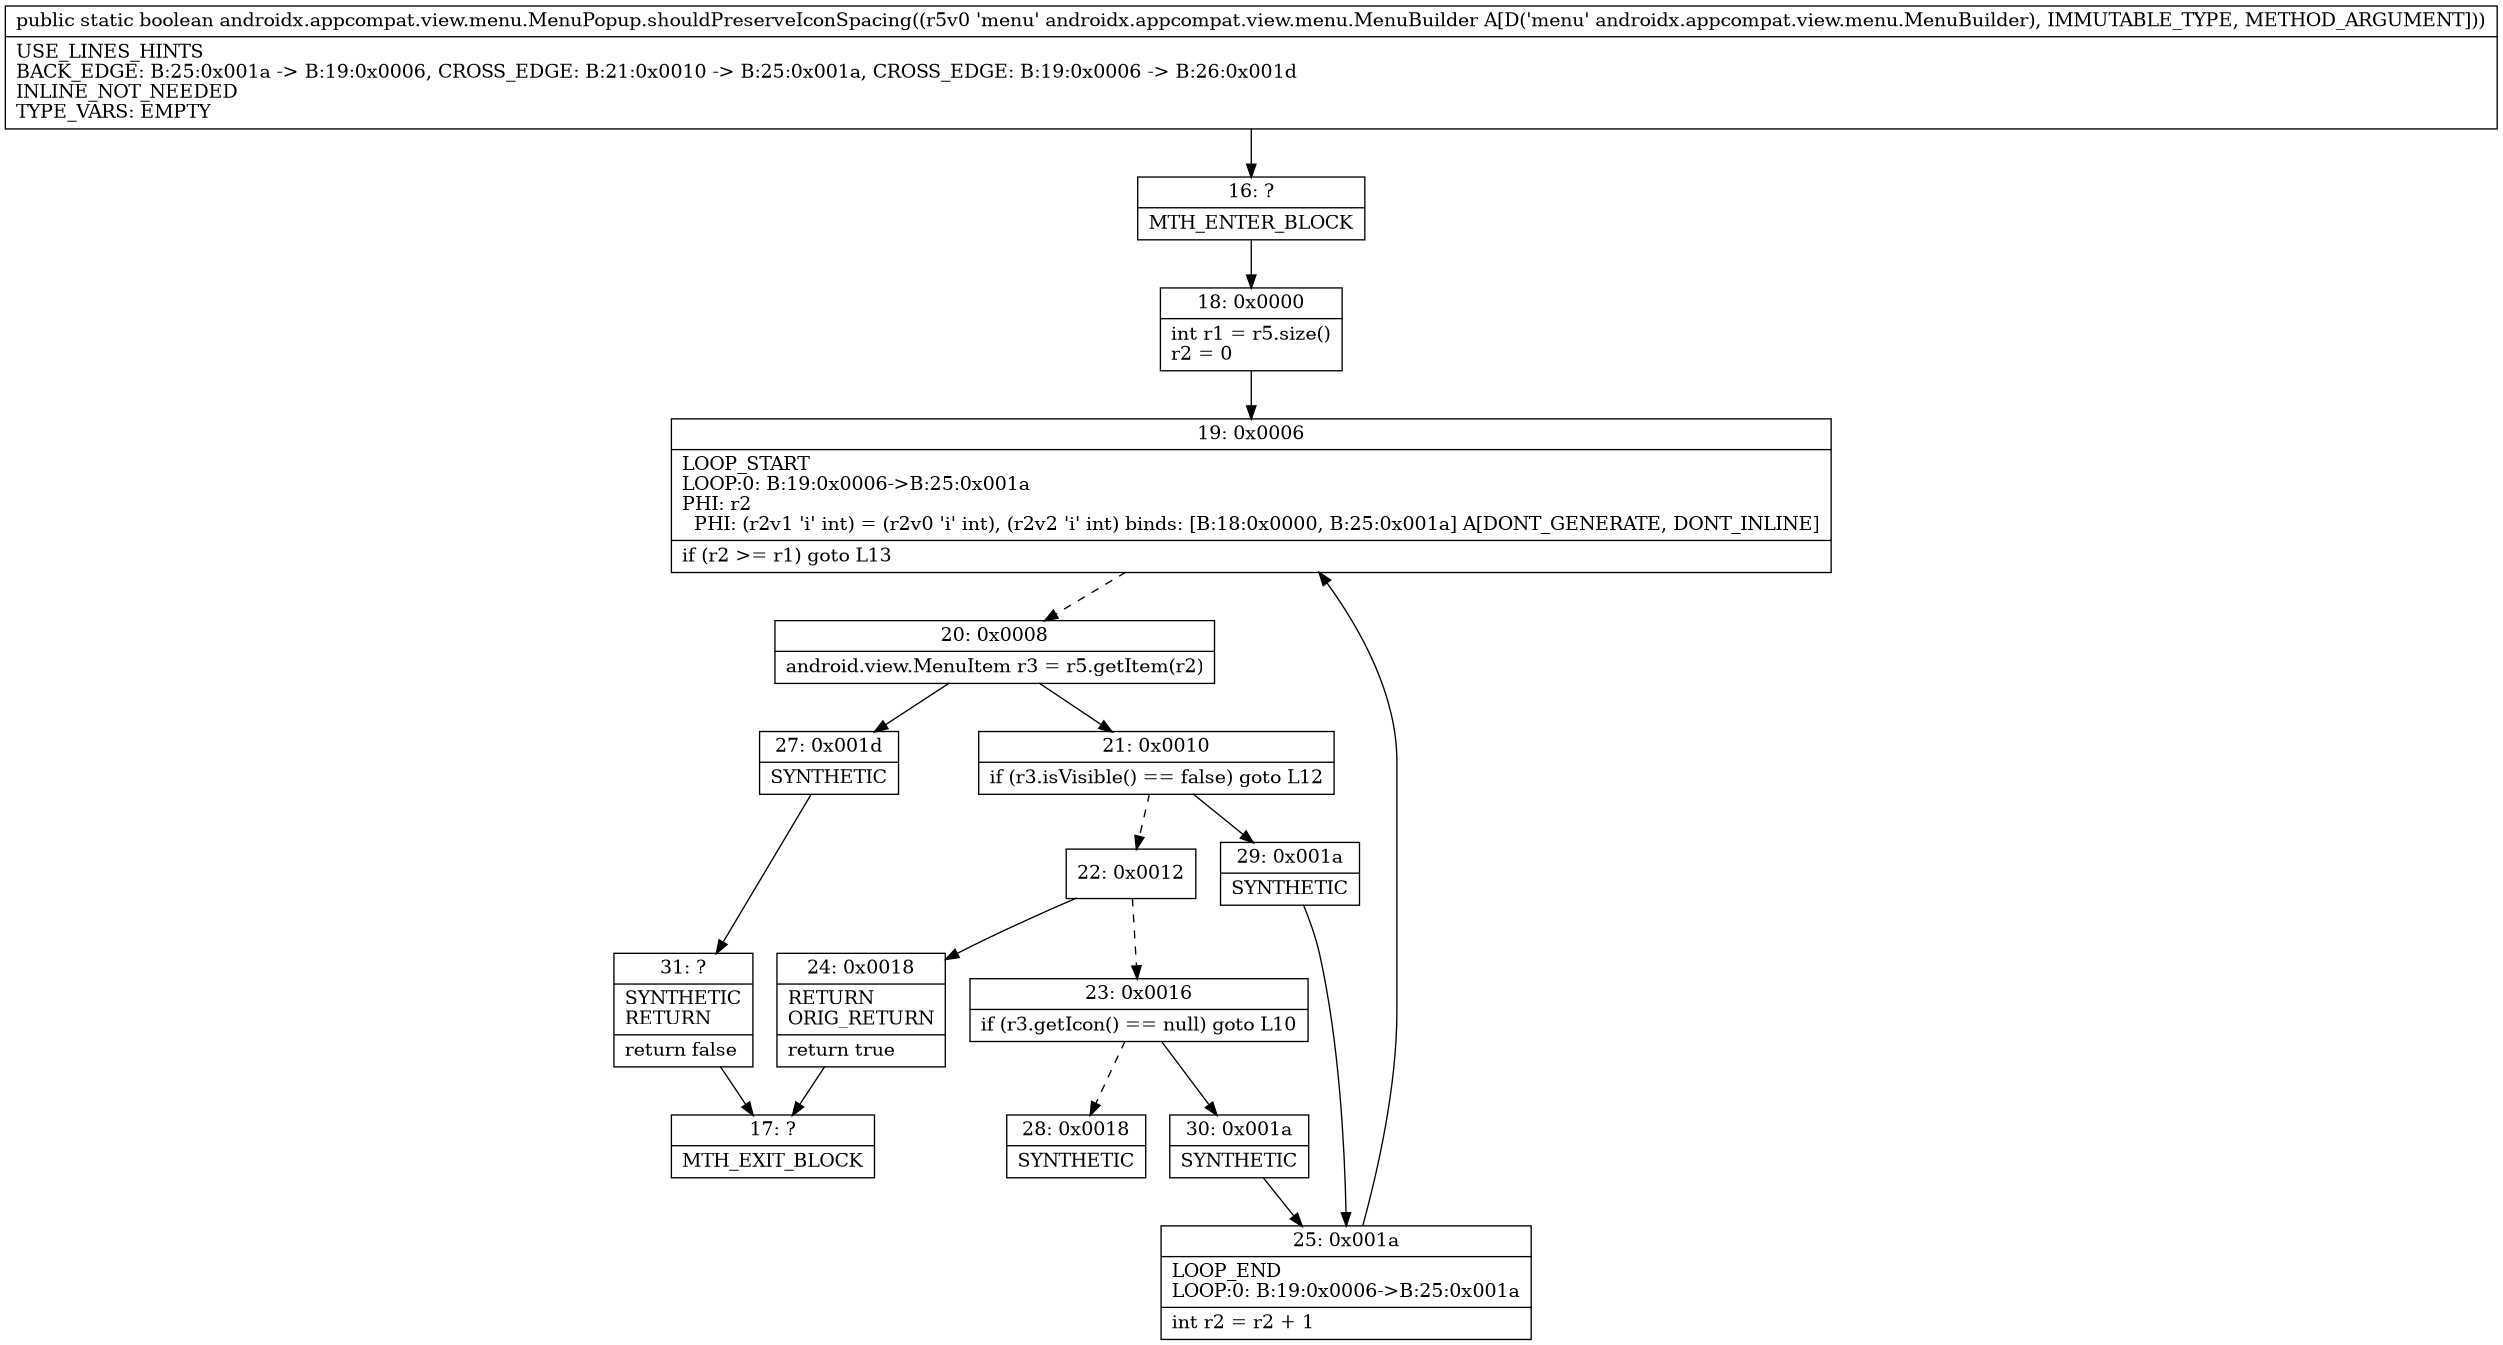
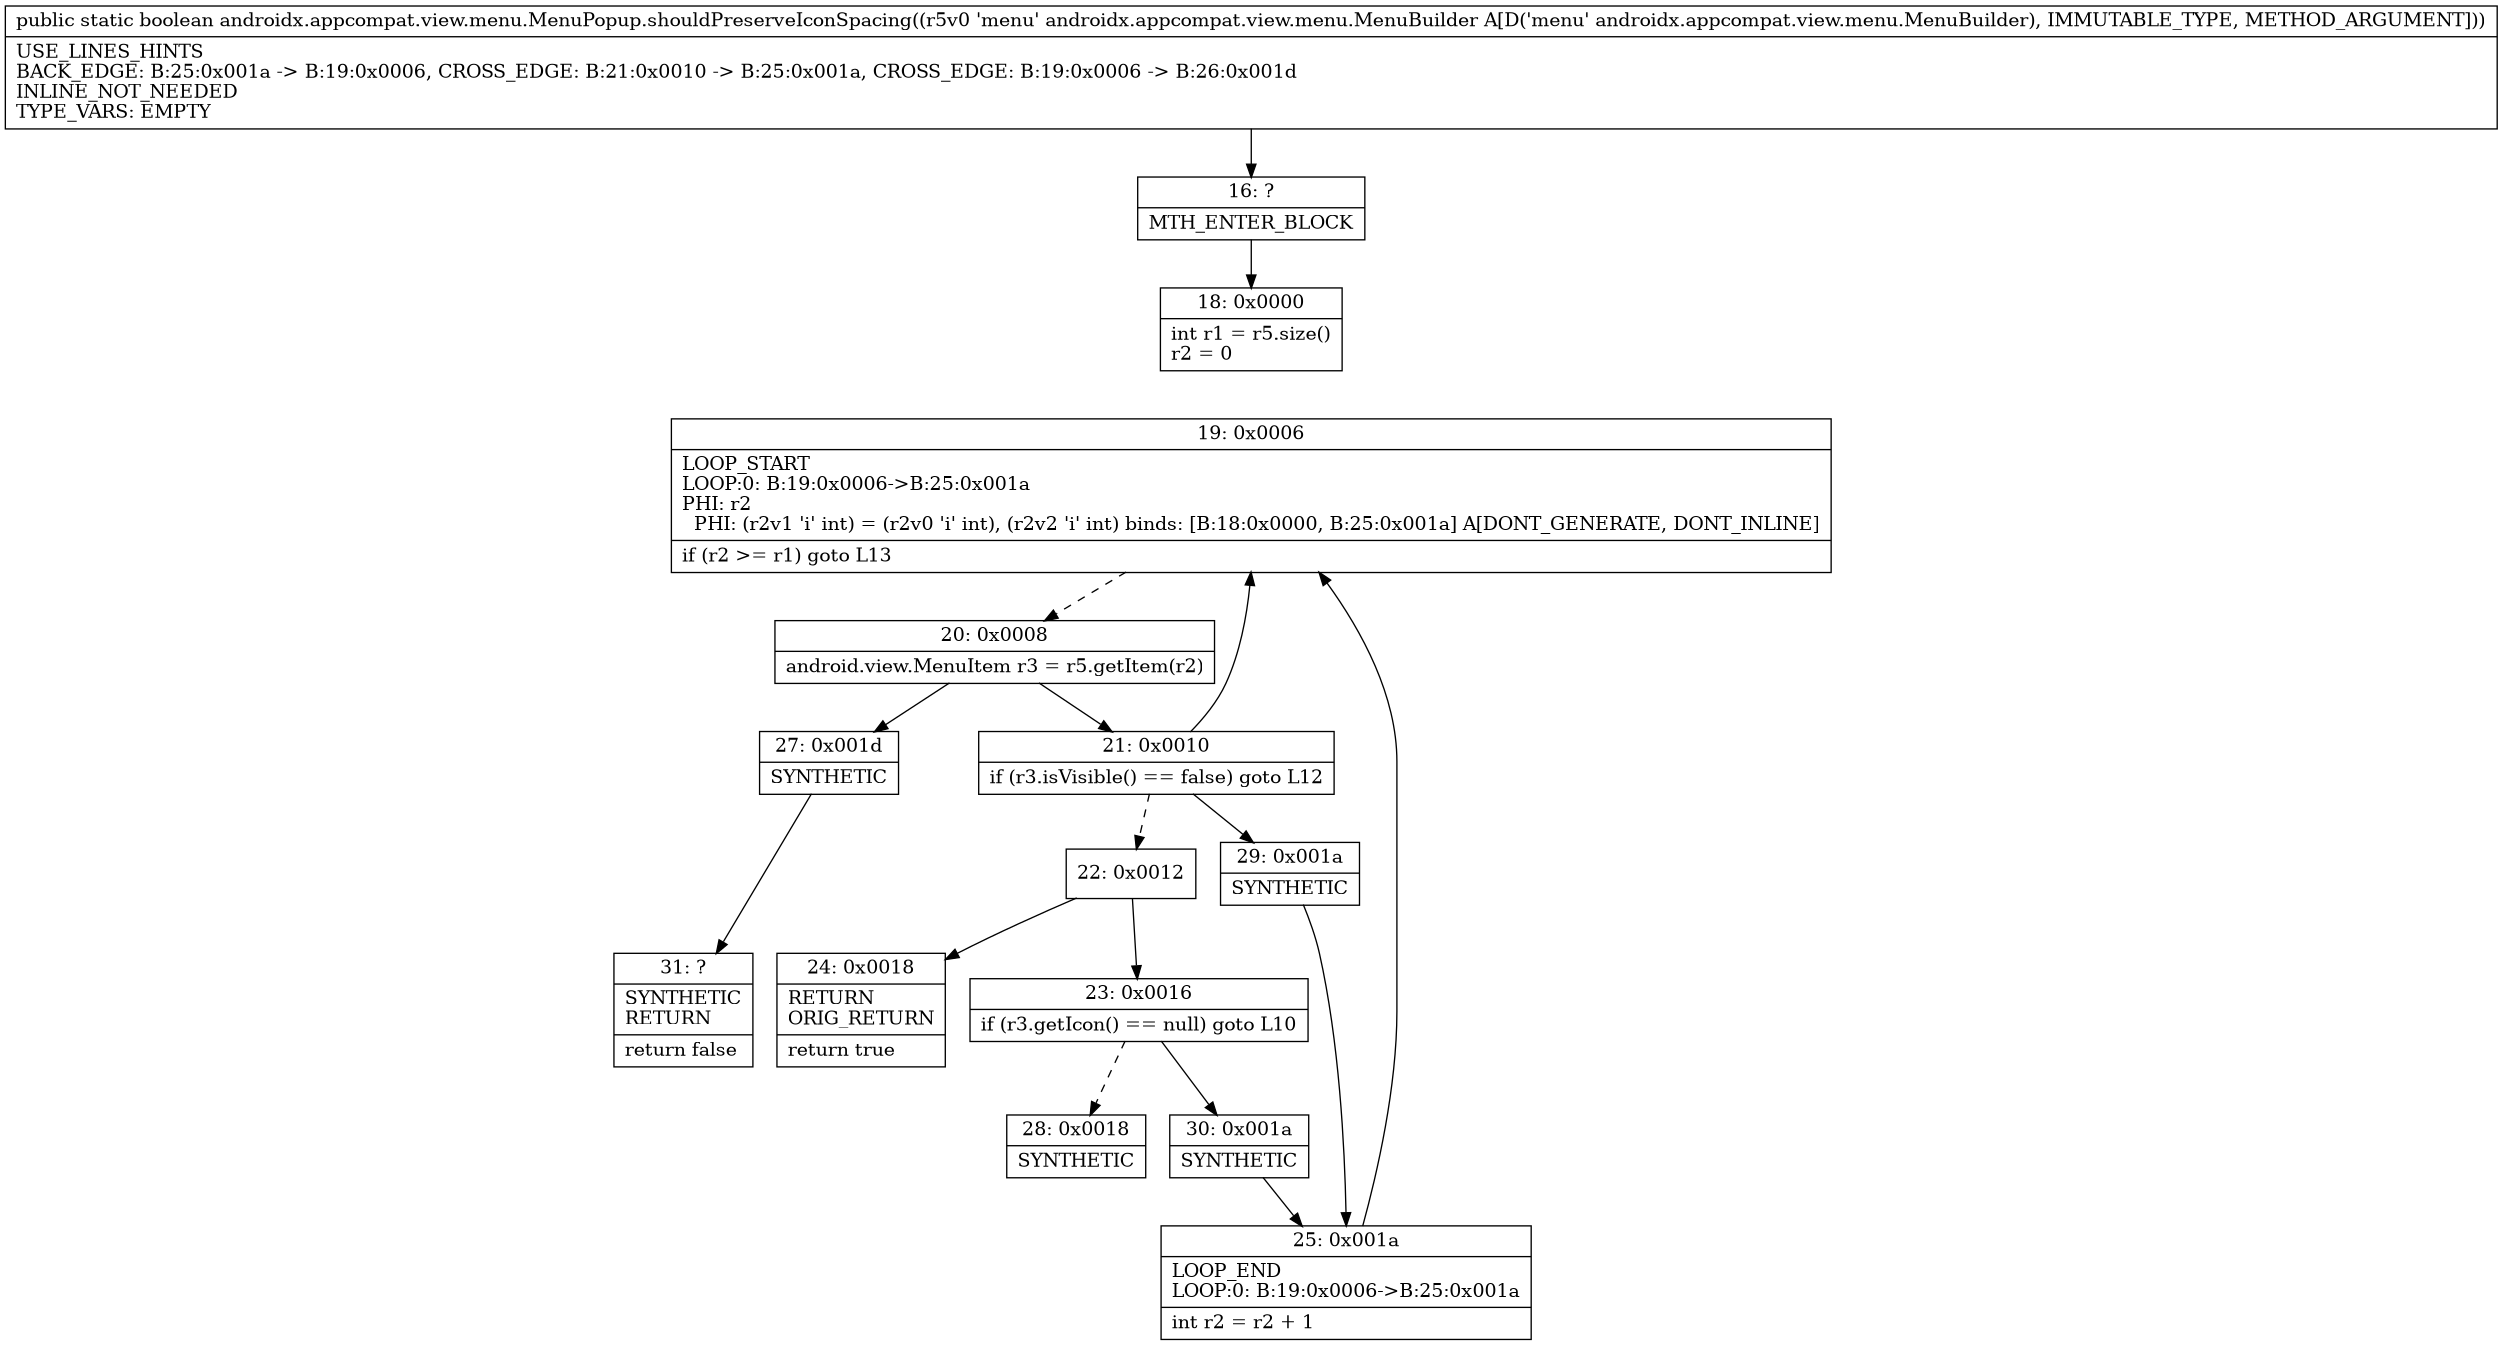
edge "18: 0x0000" -> "19: 0x0006": now "21: 0x0010" -> "19: 0x0006"
edge "22: 0x0012" -> "23: 0x0016": style dashed -> solid
node "17: ?": removed
